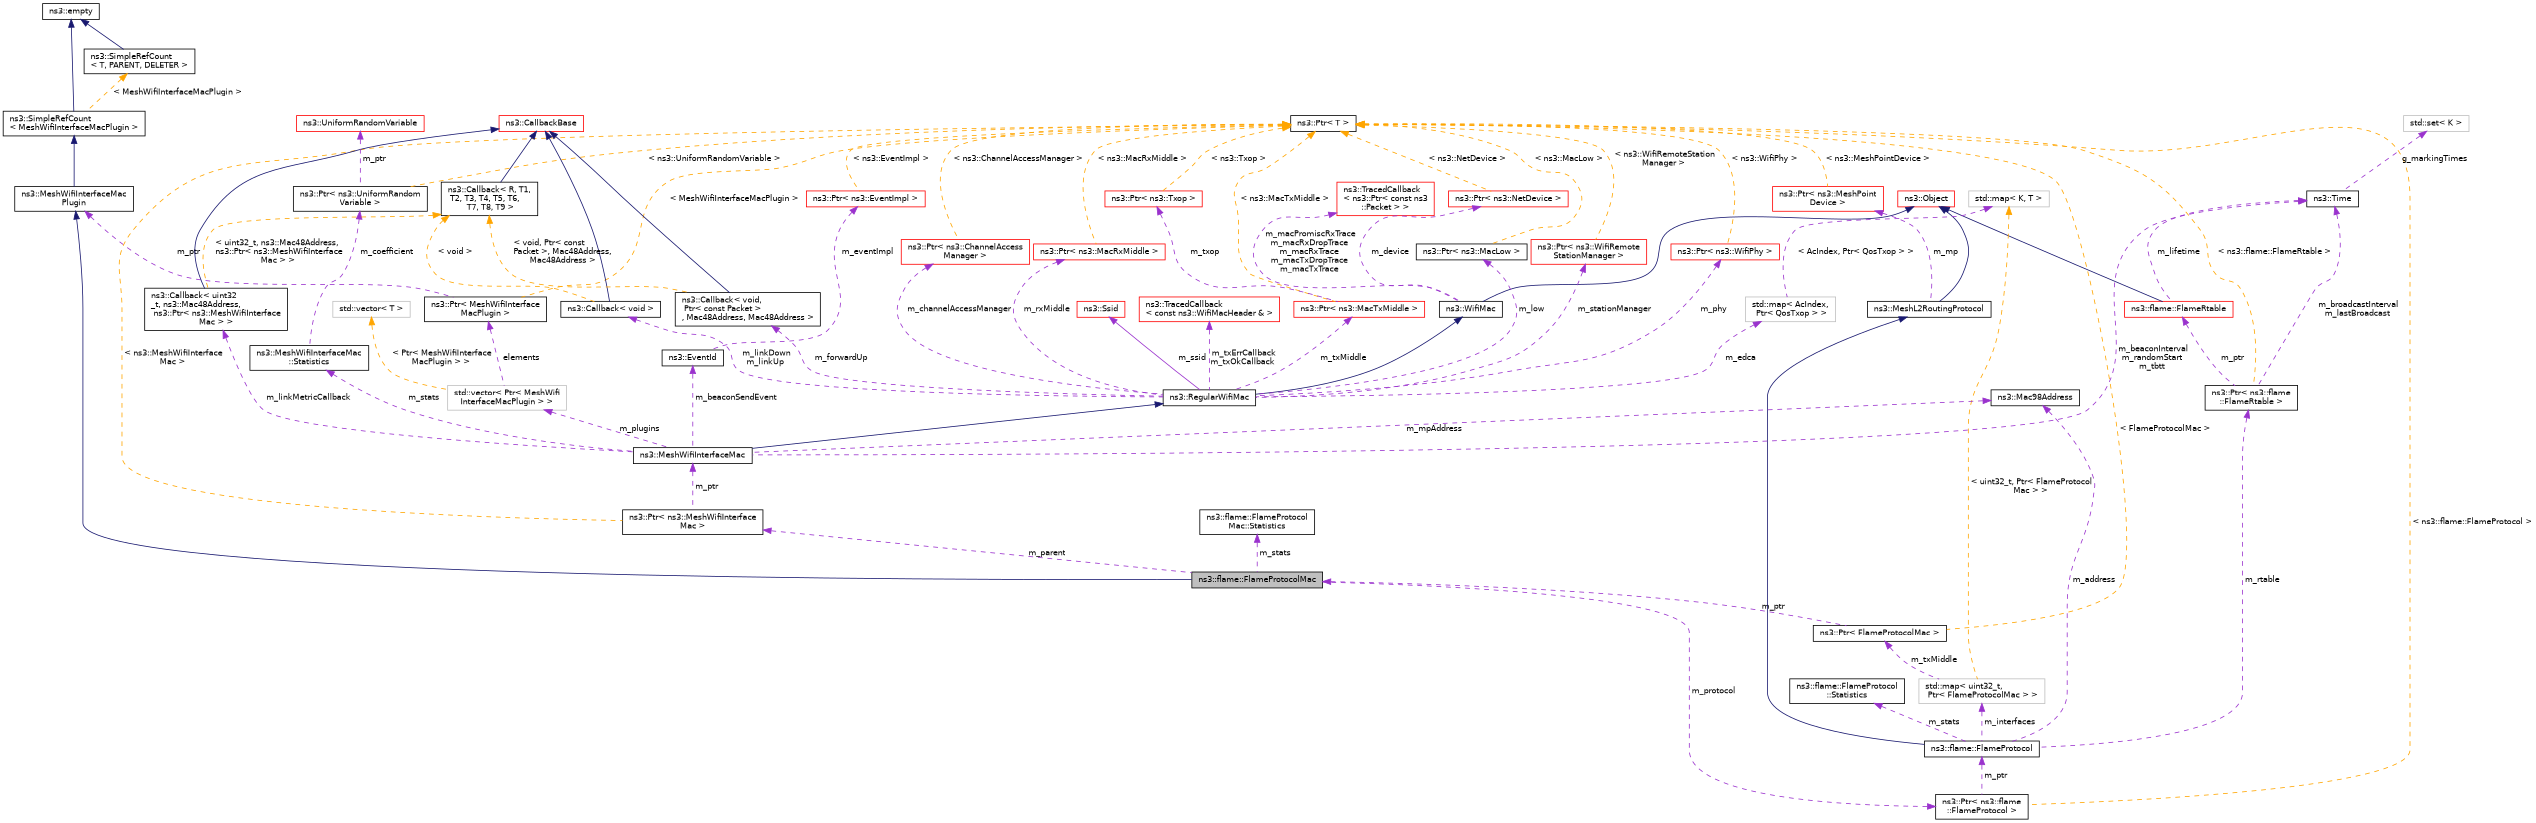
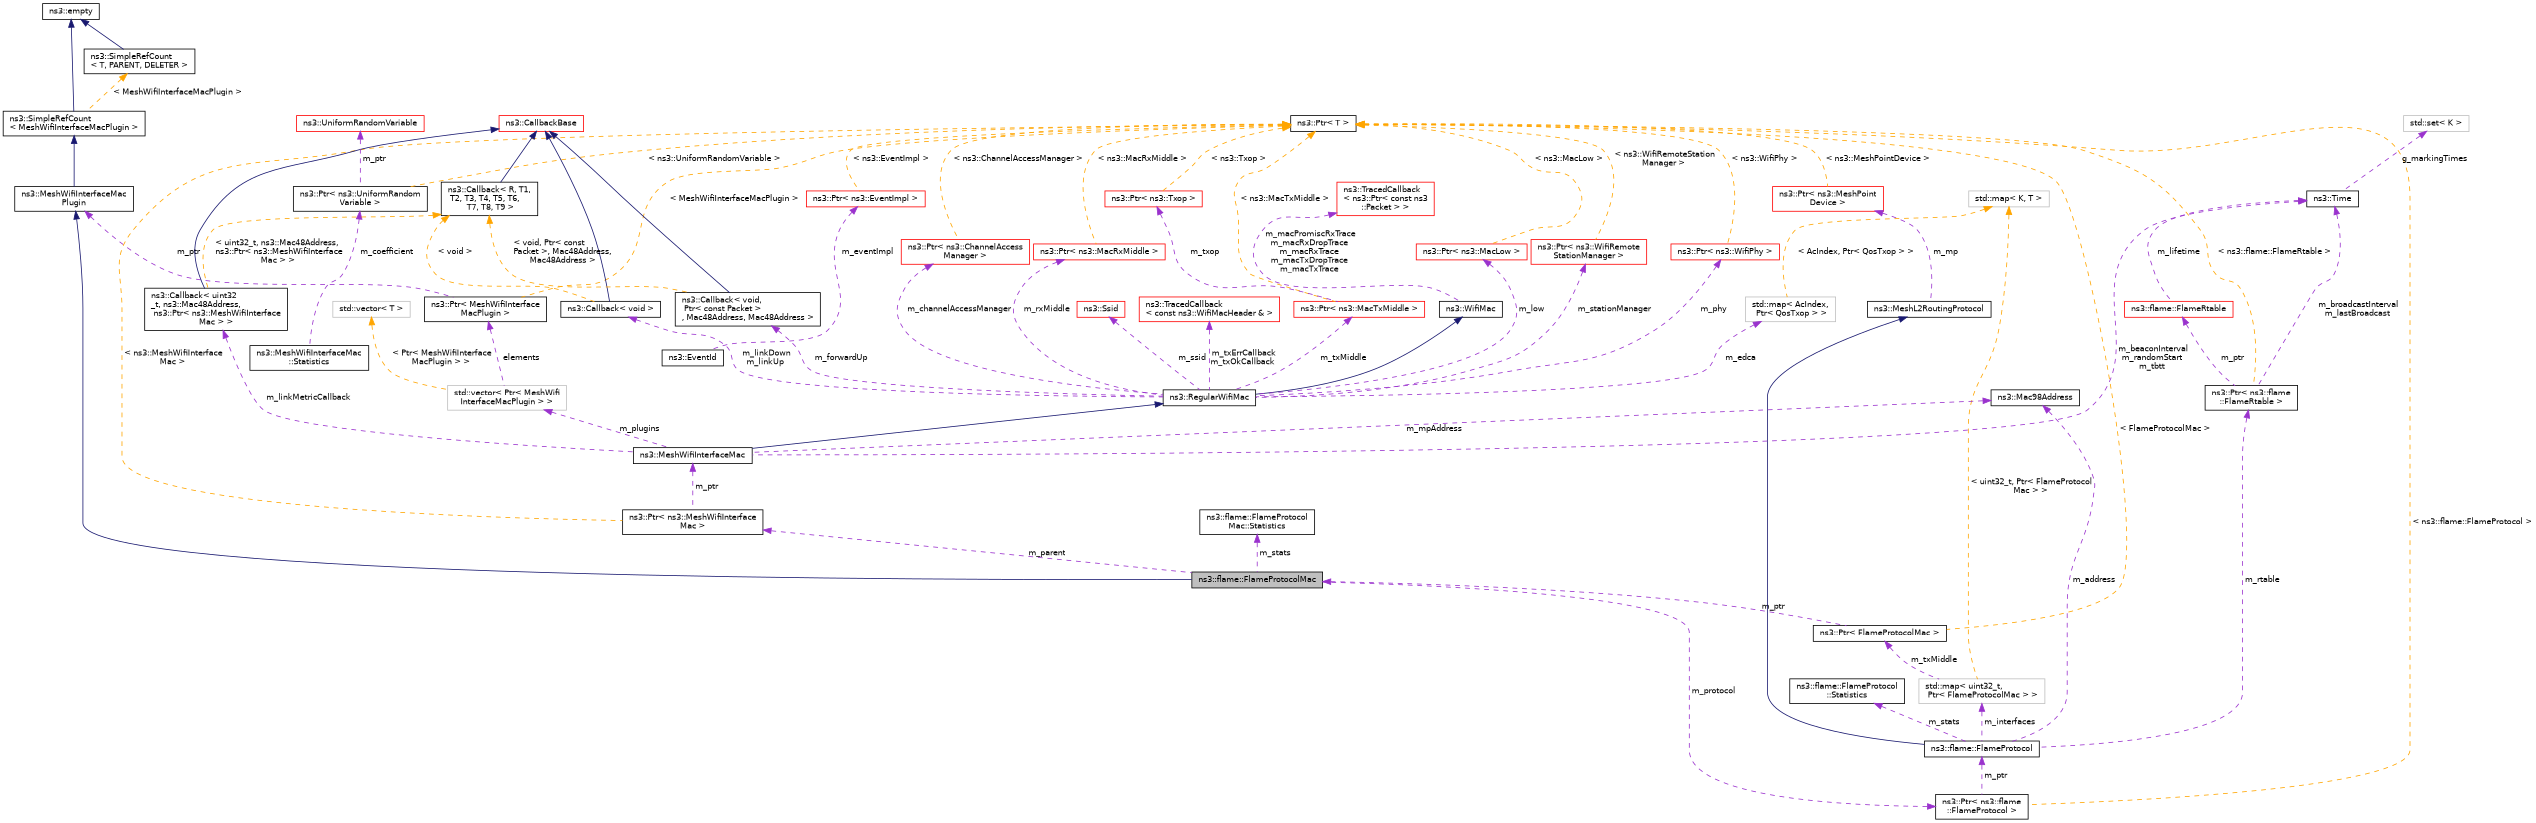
node "ns3::Ptr< ns3::NetDevice >": removed
node "ns3::Object": removed
edge "std::map< AcIndex, Ptr< QosTxop > >" -> "std::map< K, T >": color darkorchid3 -> orange
node "ns3::Ptr< ns3::MacLow >": color black -> red
edge "ns3::RegularWifiMac" -> "ns3::Ssid": style solid -> dashed
edge "ns3::MeshWifiInterfaceMac" -> "ns3::EventId": removed, label "m_beaconSendEvent"
edge "ns3::MeshWifiInterfaceMac" -> "ns3::MeshWifiInterfaceMac ::Statistics": removed, label "m_stats"
